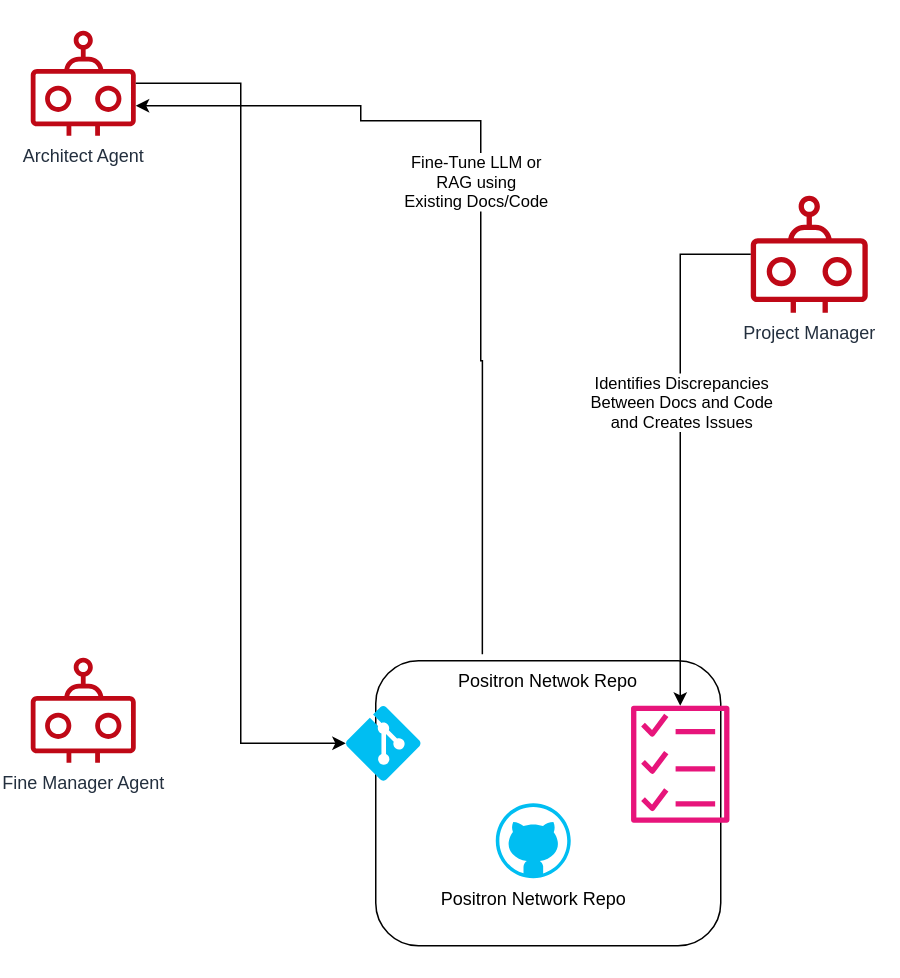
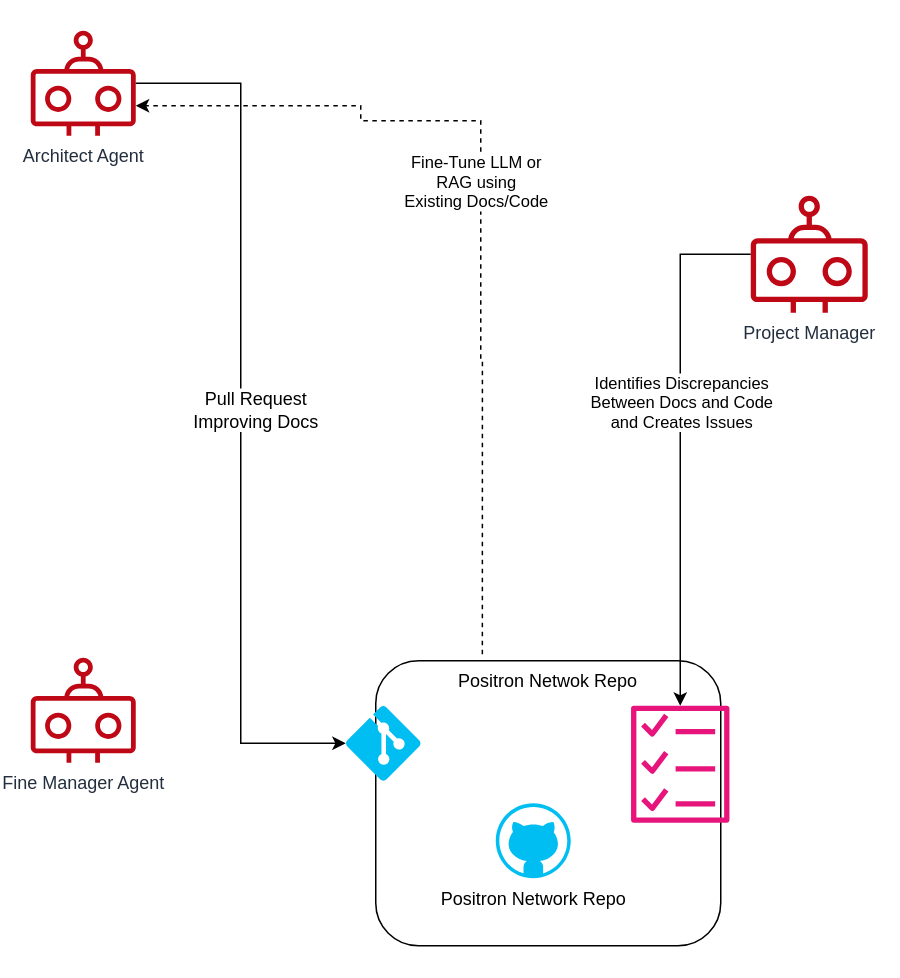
node "Pull Request Improving Docs": added
edge "Positron Netwok Repo" -> "Architect Agent": style solid -> dashed
